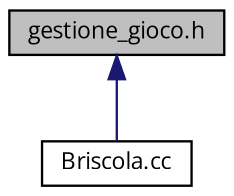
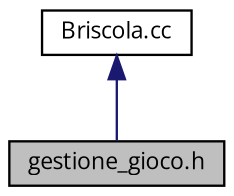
edge "Briscola.cc" -> "gestione_gioco.h": reversed
